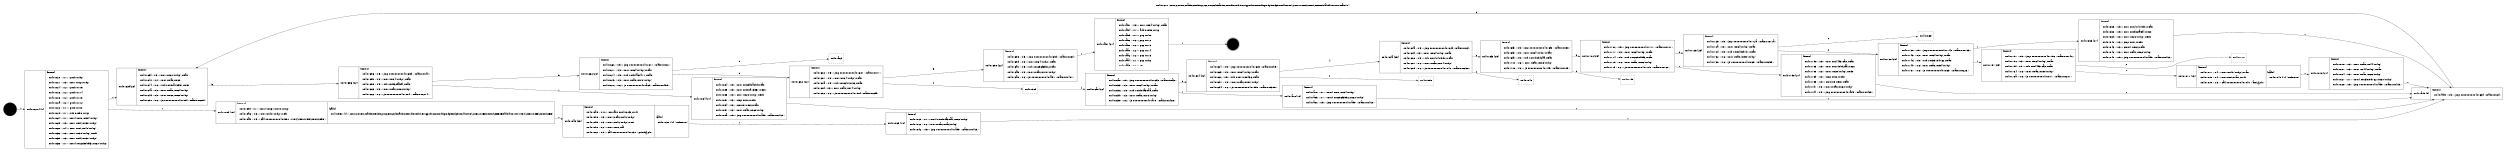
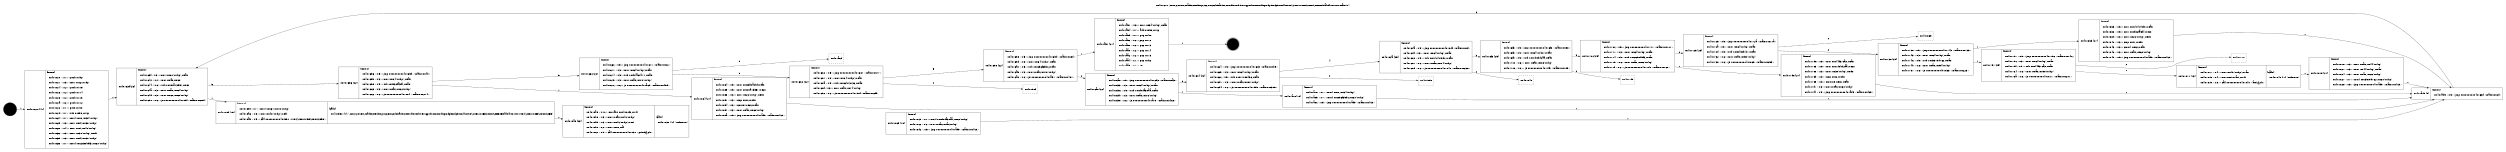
edge "0x40190f" -> "0x4016ae [22]": now "0x401698 [22]" -> "0x4016ae [22]"
edge "0x401610 [47]" -> "0x40189f [15]": now "0x40163f [23]" -> "0x40189f [15]"
edge "0x4018ae [23]" -> "0x4018c5 [18]": removed, label "1"
